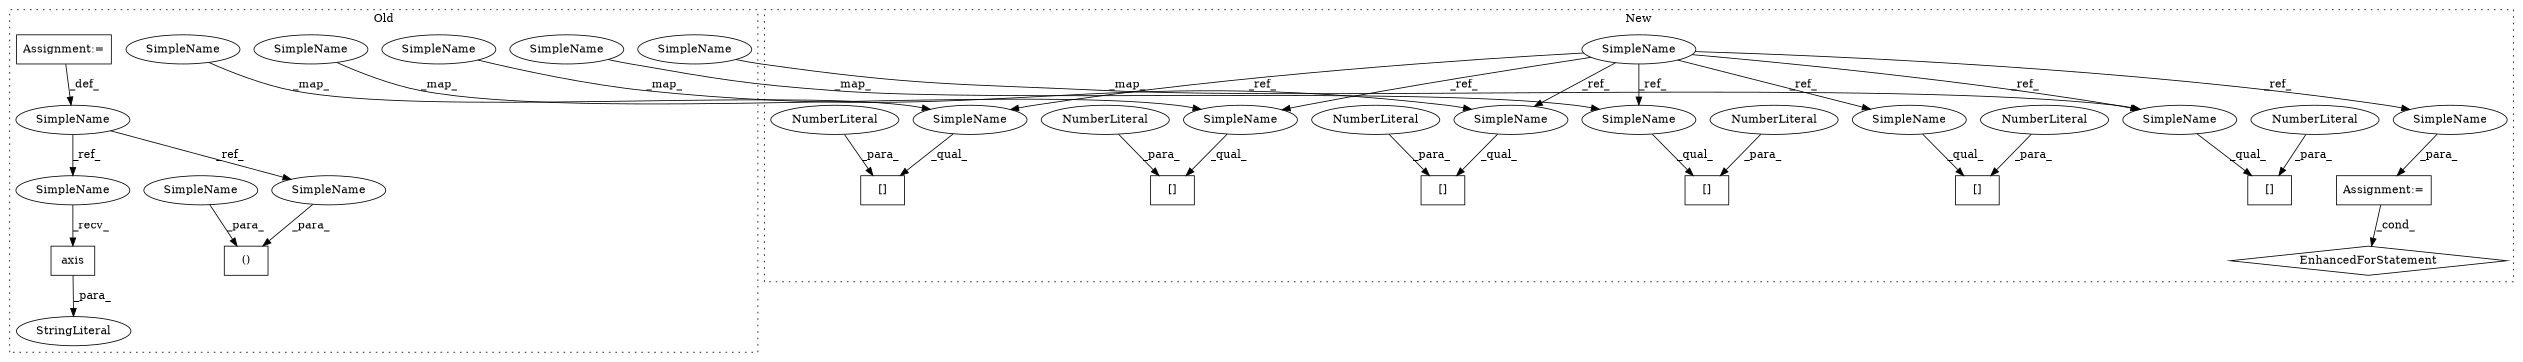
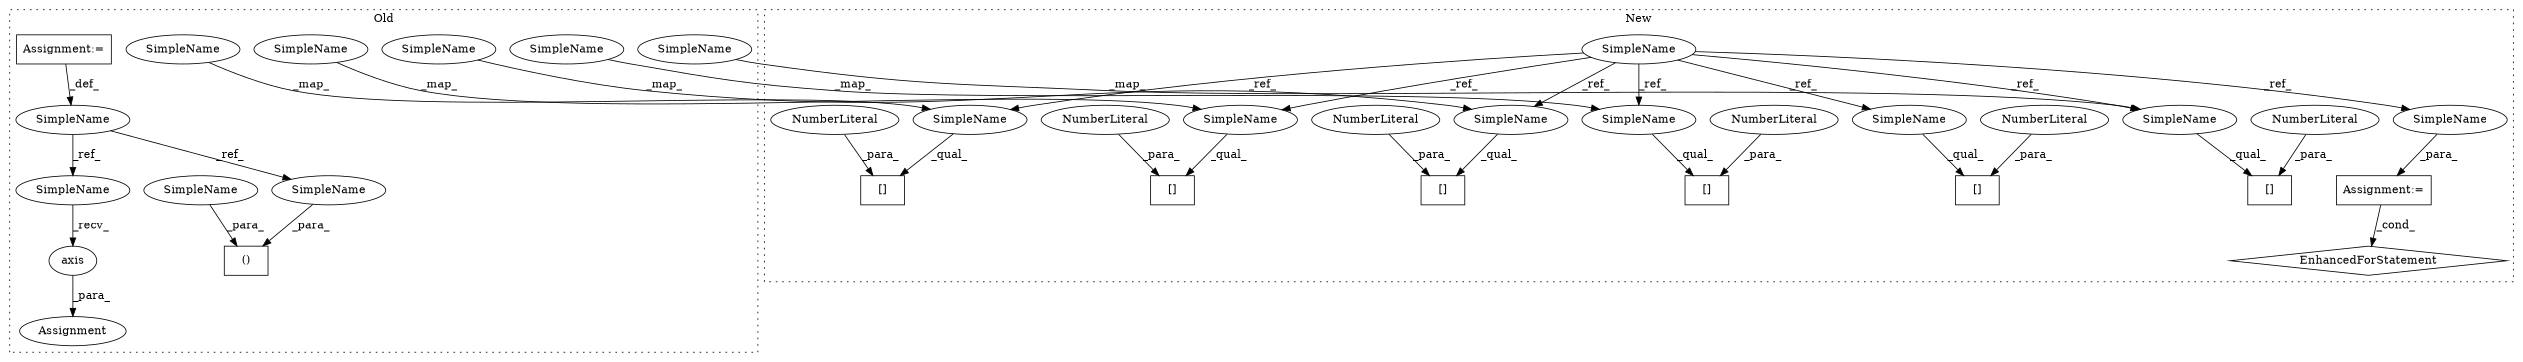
node "axis": shape box -> ellipse
node "StringLiteral": label "StringLiteral" -> "Assignment"
